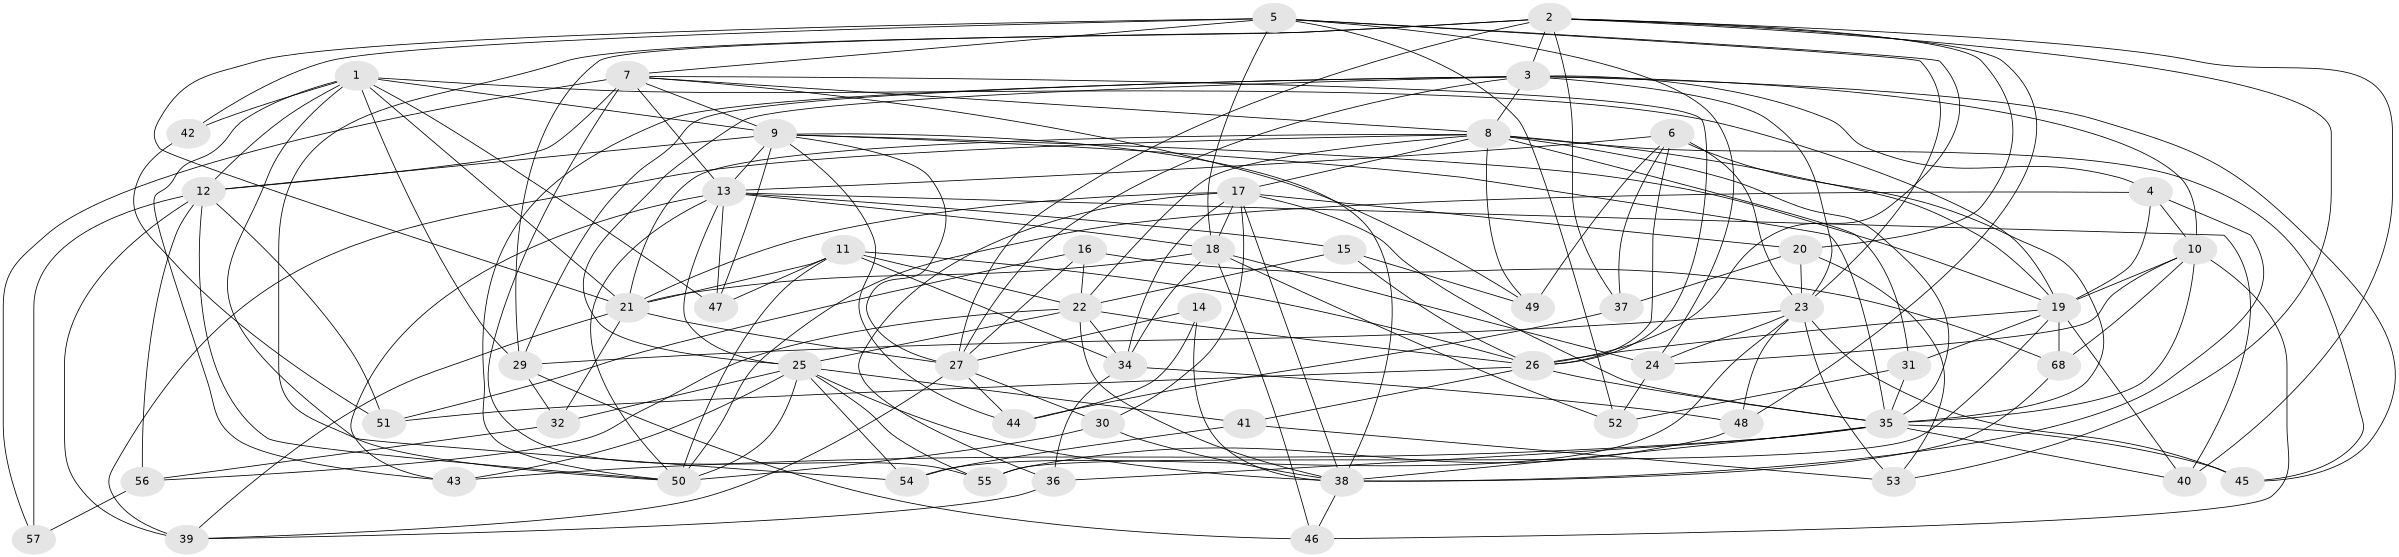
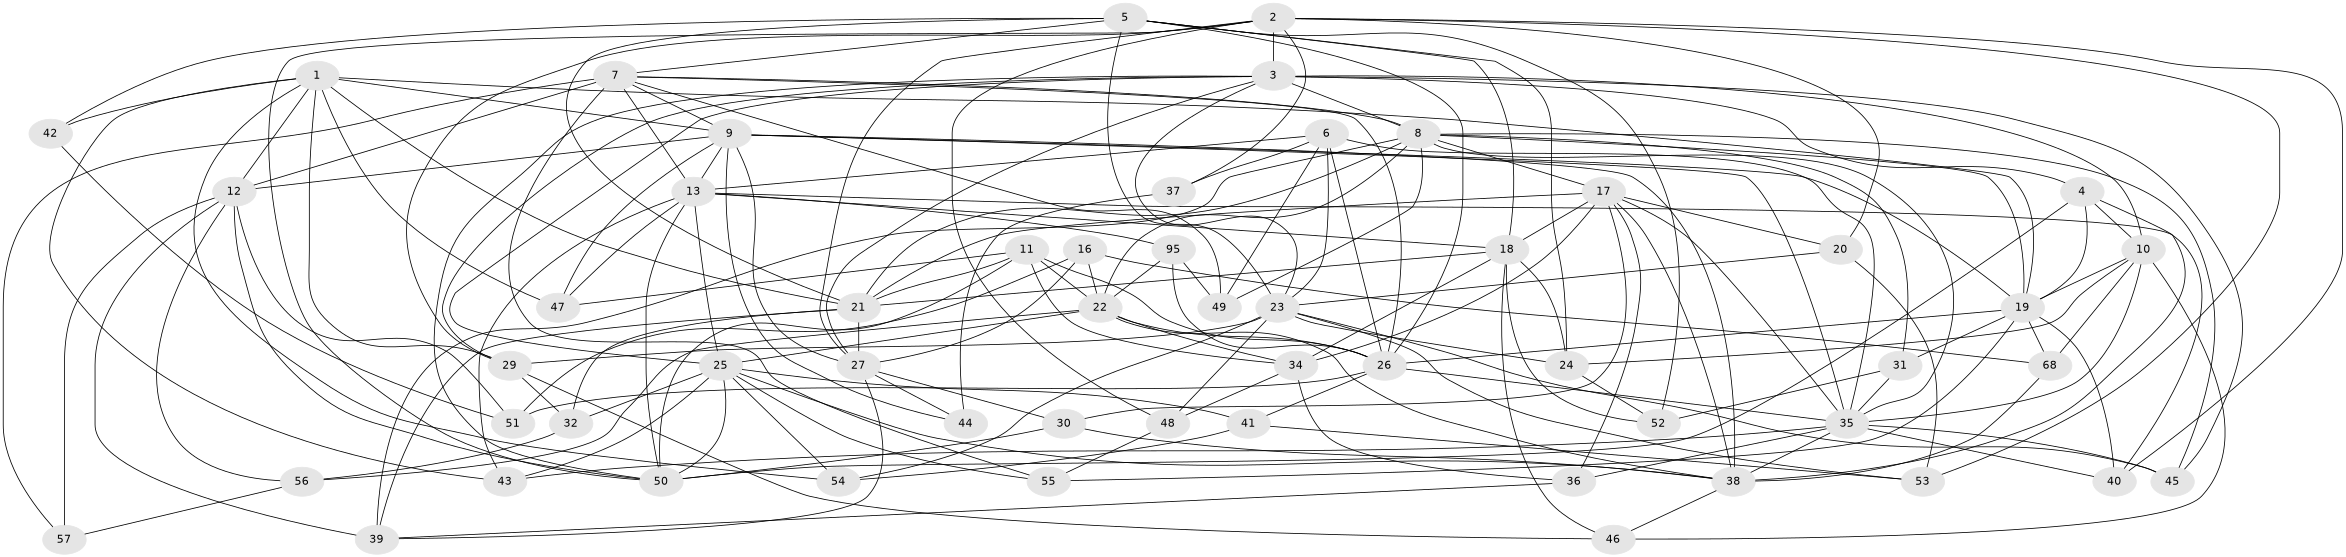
node "15": label "15" -> "95"
edge "20" -- "37": removed
node "14": removed
